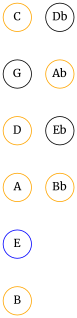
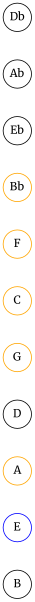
node "G": color black -> orange
node "Ab": color orange -> black
node "D": color orange -> black
node "F": added
node "B": color orange -> black
